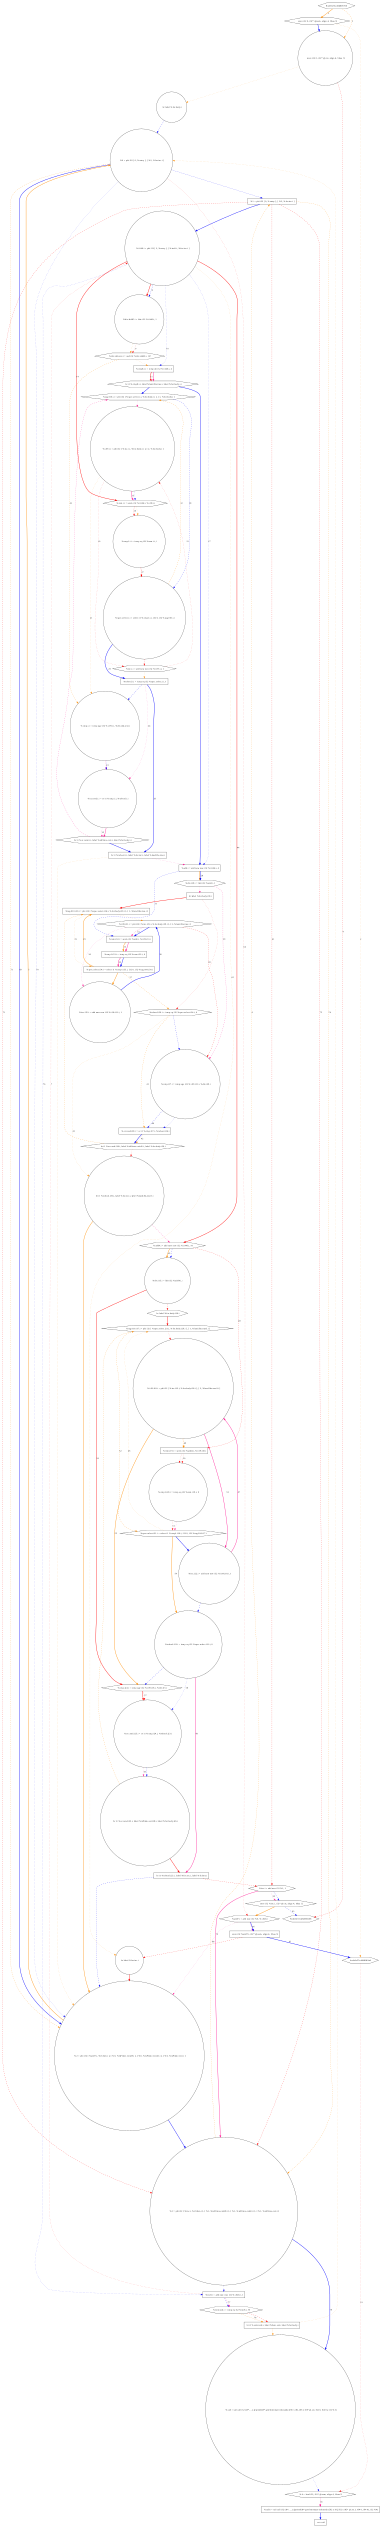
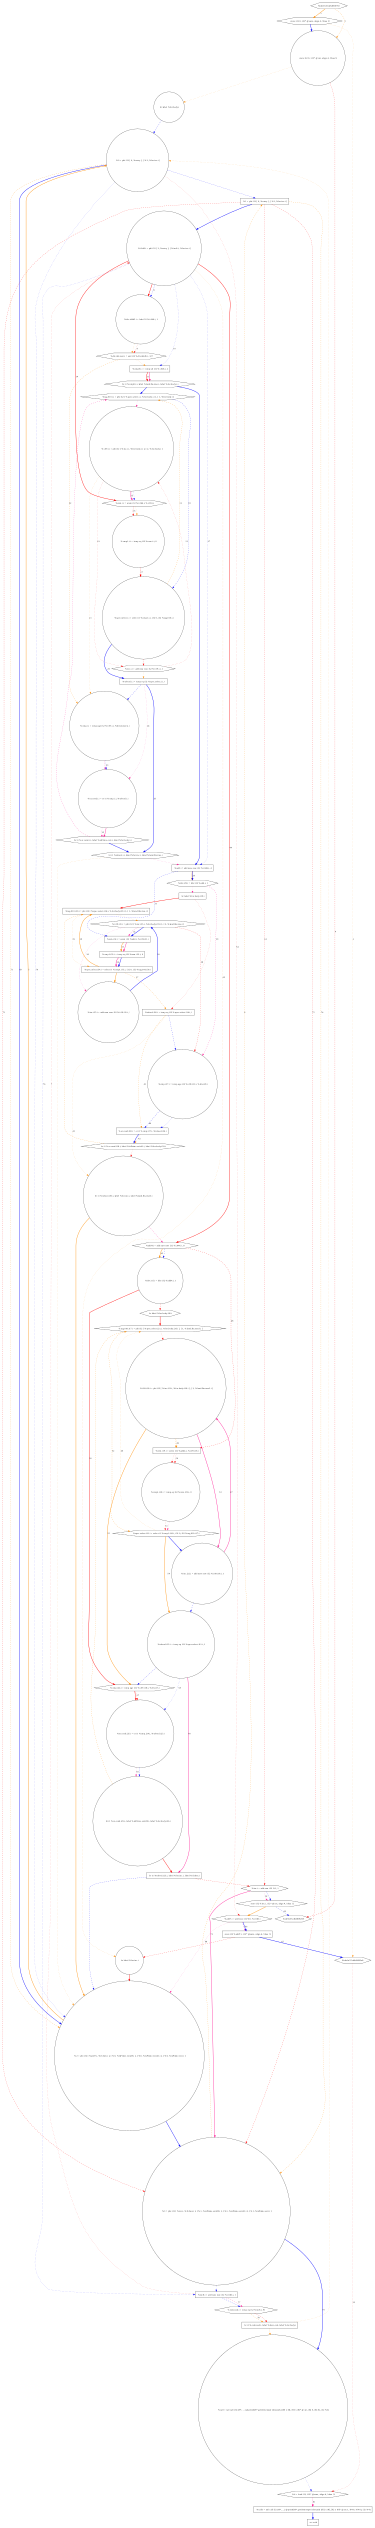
node "br i1 %tobool.i.i, label %for.inc.i, label %land.lhs.true.i": shape box -> hexagon
node "%tobool.i36.i = icmp eq i32 %spec.select.i34.i, 0": shape hexagon -> box
